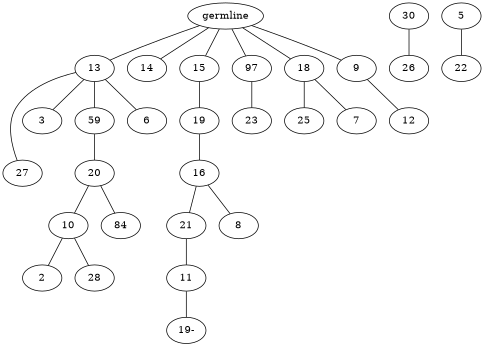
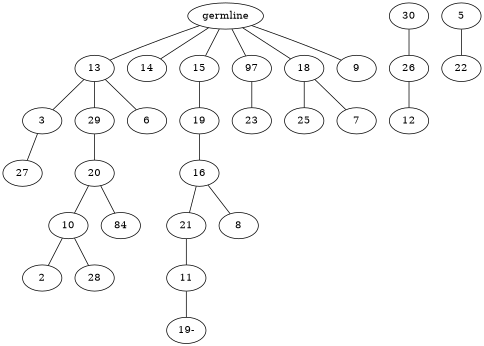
edge "9" -- "12": now "26" -- "12"
edge "13" -- "27": now "3" -- "27"
node "59": label "59" -> "29"
